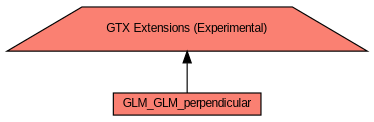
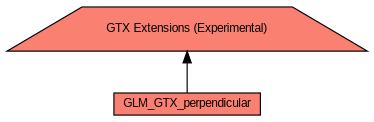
node "GLM_GLM_perpendicular": label "GLM_GLM_perpendicular" -> "GLM_GTX_perpendicular"
